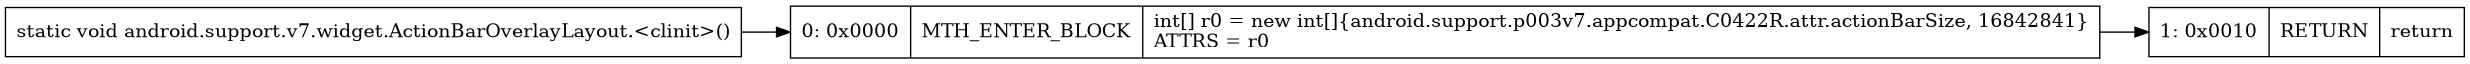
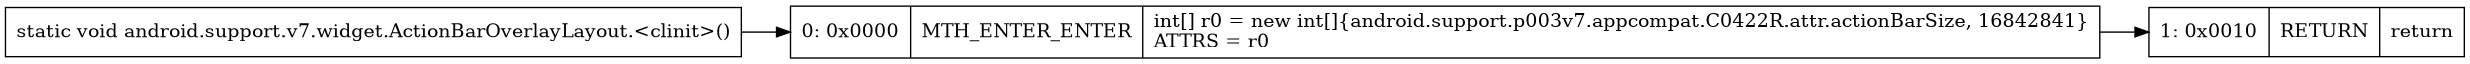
node "0: 0x0000": text "MTH_ENTER_BLOCK" -> "MTH_ENTER_ENTER"
